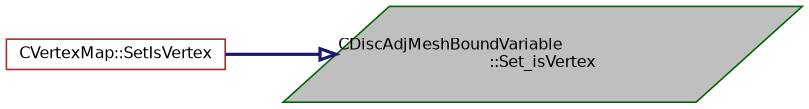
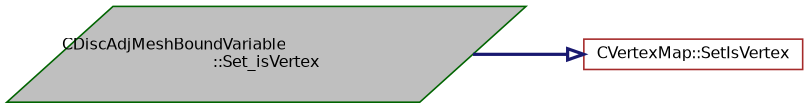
edge "CVertexMap::SetIsVertex" -> "CDiscAdjMeshBoundVariable ::Set_isVertex": reversed
